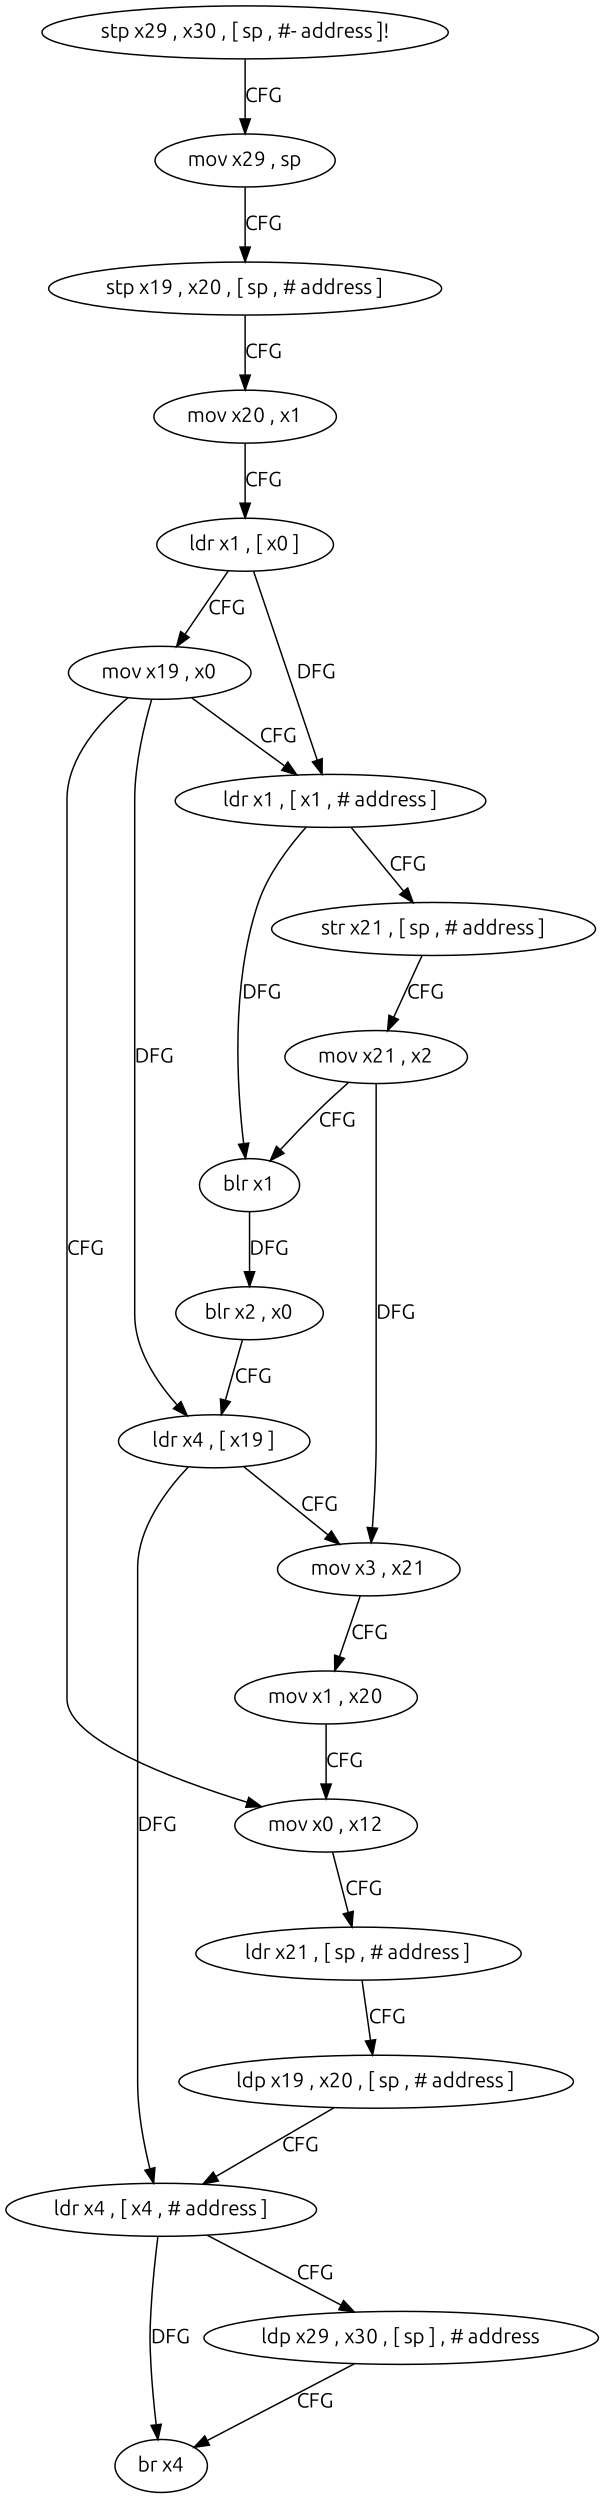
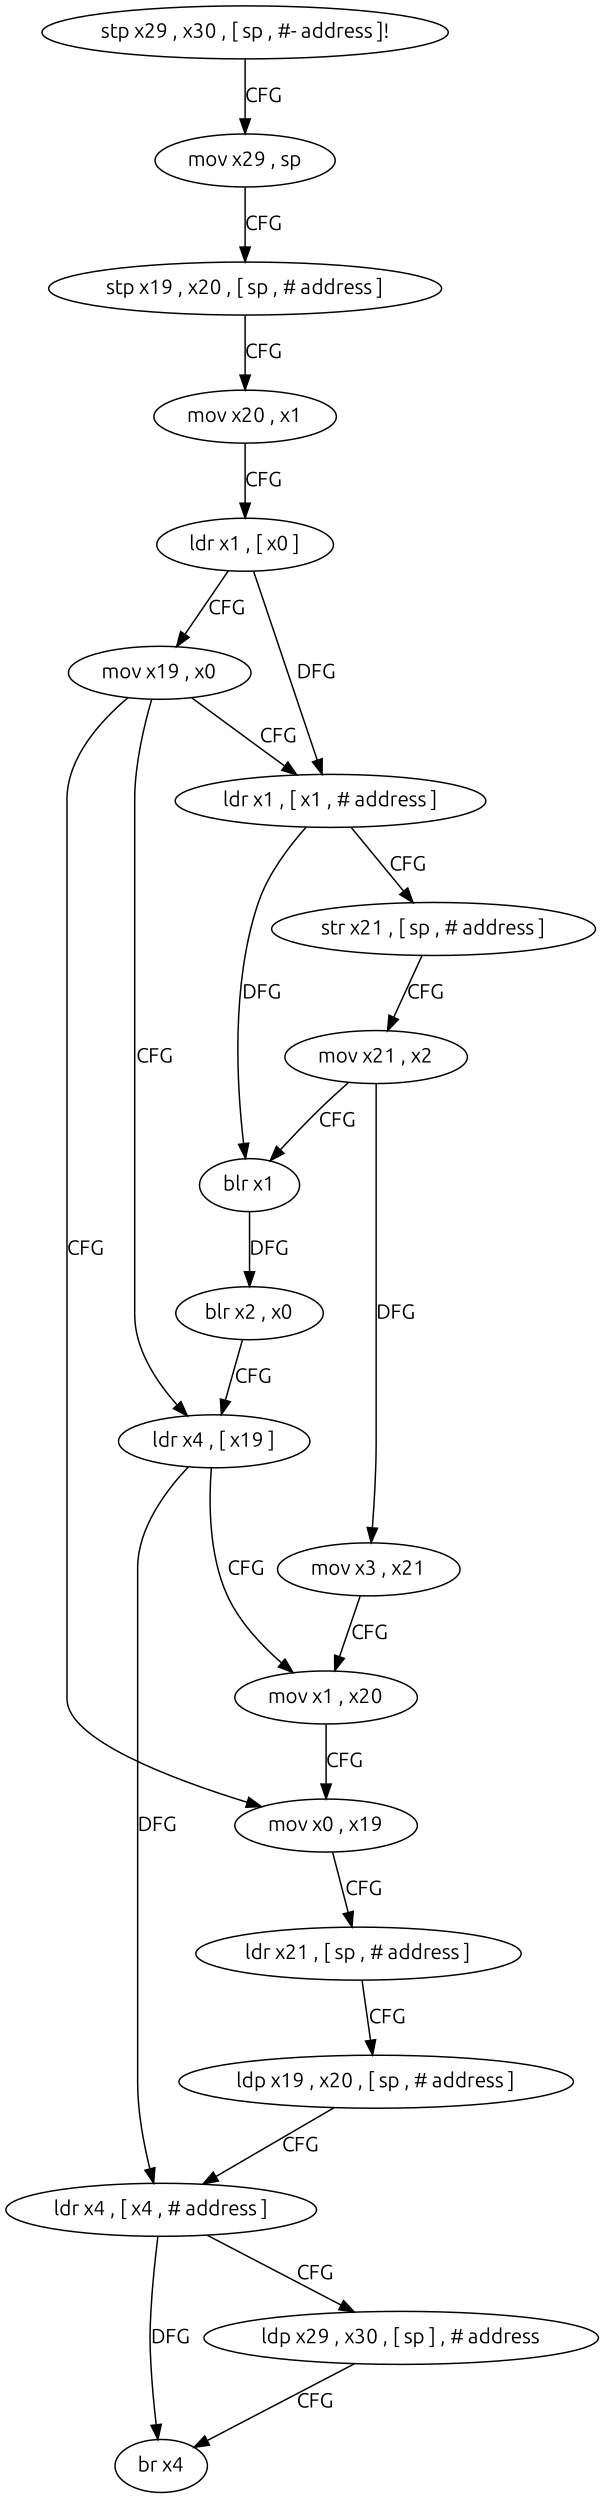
edge "mov x19 , x0" -> "ldr x4 , [ x19 ]": label "DFG" -> "CFG"
edge "ldr x4 , [ x19 ]" -> "mov x3 , x21": now "ldr x4 , [ x19 ]" -> "mov x1 , x20"
node "mov x0 , x12": label "mov x0 , x12" -> "mov x0 , x19"
